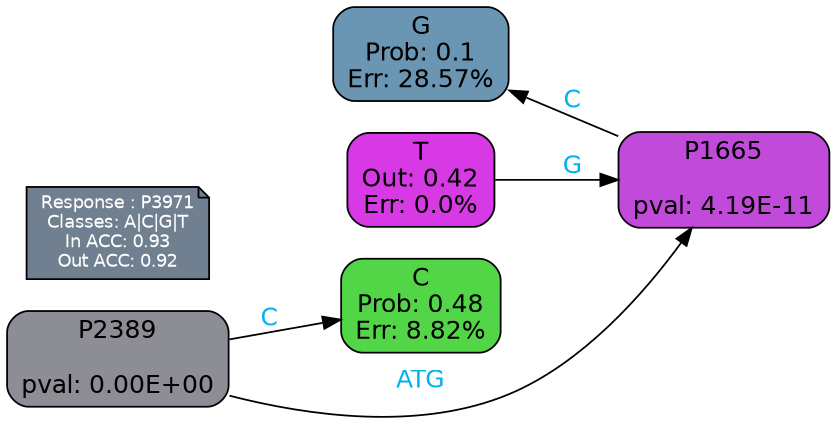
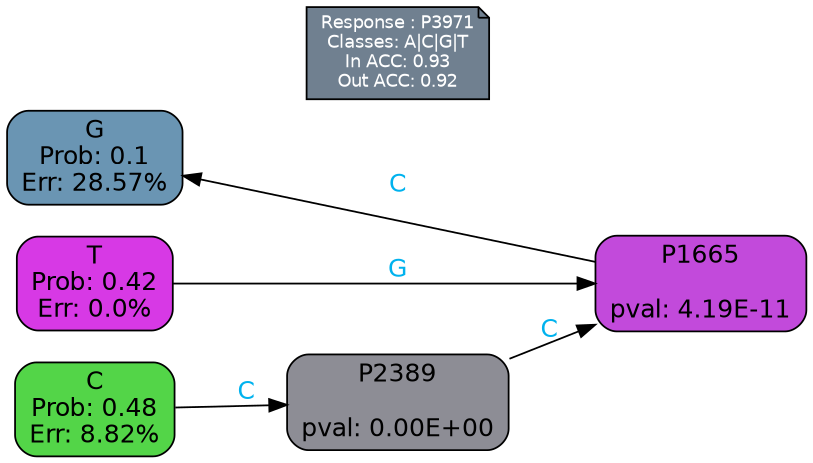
node "T Out: 0.42 Err: 0.0%": label "T Out: 0.42 Err: 0.0%" -> "T Prob: 0.42 Err: 0.0%"
edge "P2389 pval: 0.00E+00" -> "C Prob: 0.48 Err: 8.82%": reversed
edge "P2389 pval: 0.00E+00" -> "P1665 pval: 4.19E-11": label "ATG" -> "C"
